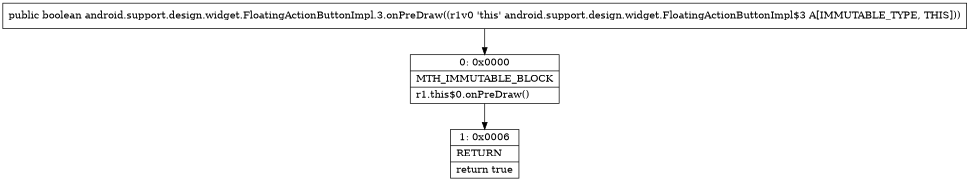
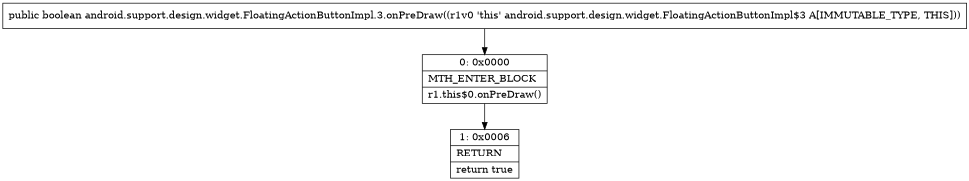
node "0: 0x0000": text "MTH_IMMUTABLE_BLOCK" -> "MTH_ENTER_BLOCK"
